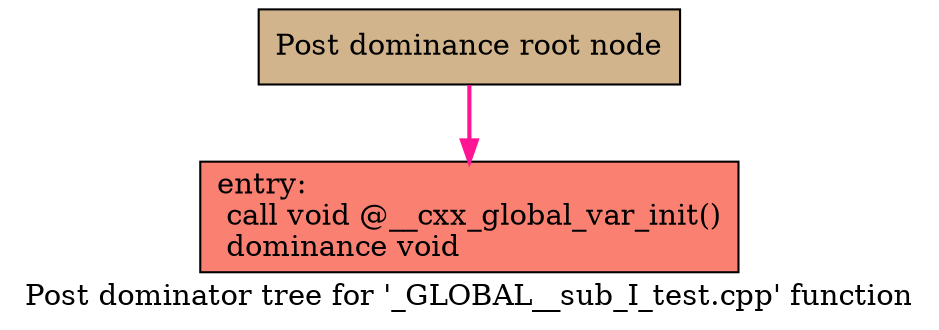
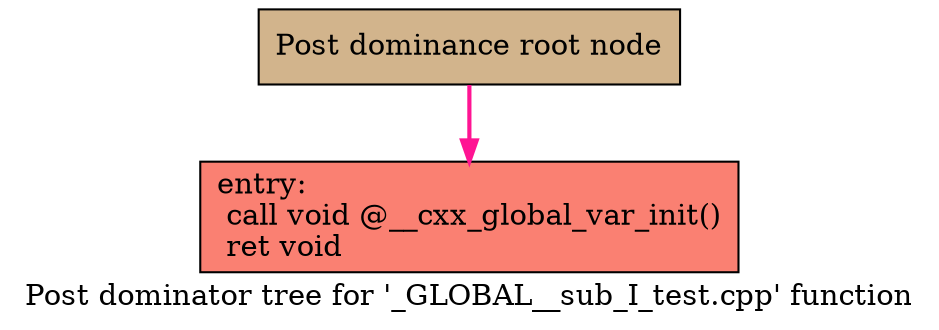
node "entry:": text "dominance void" -> "ret void"
